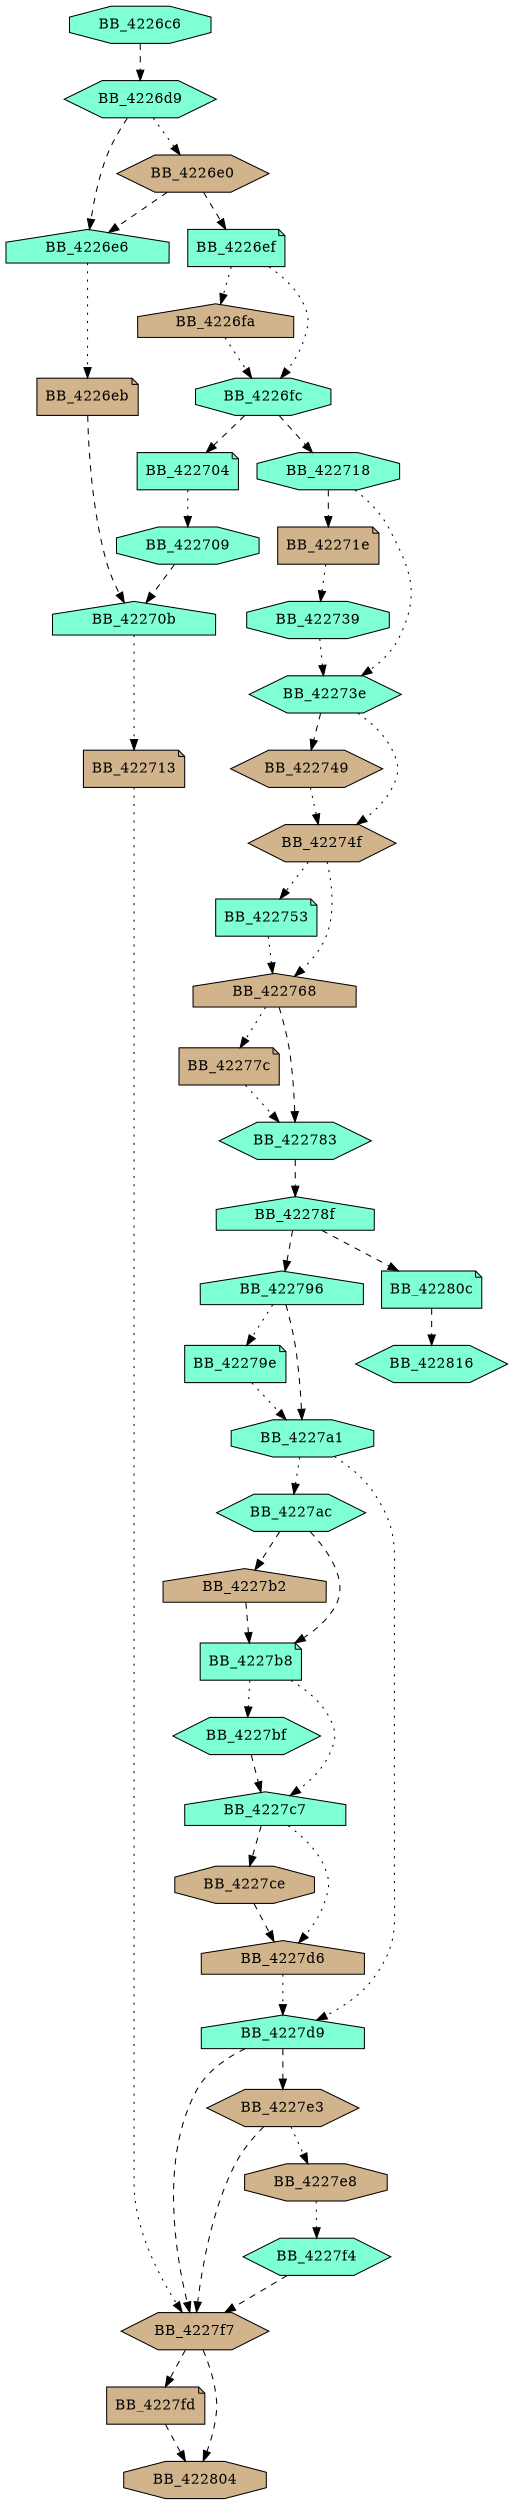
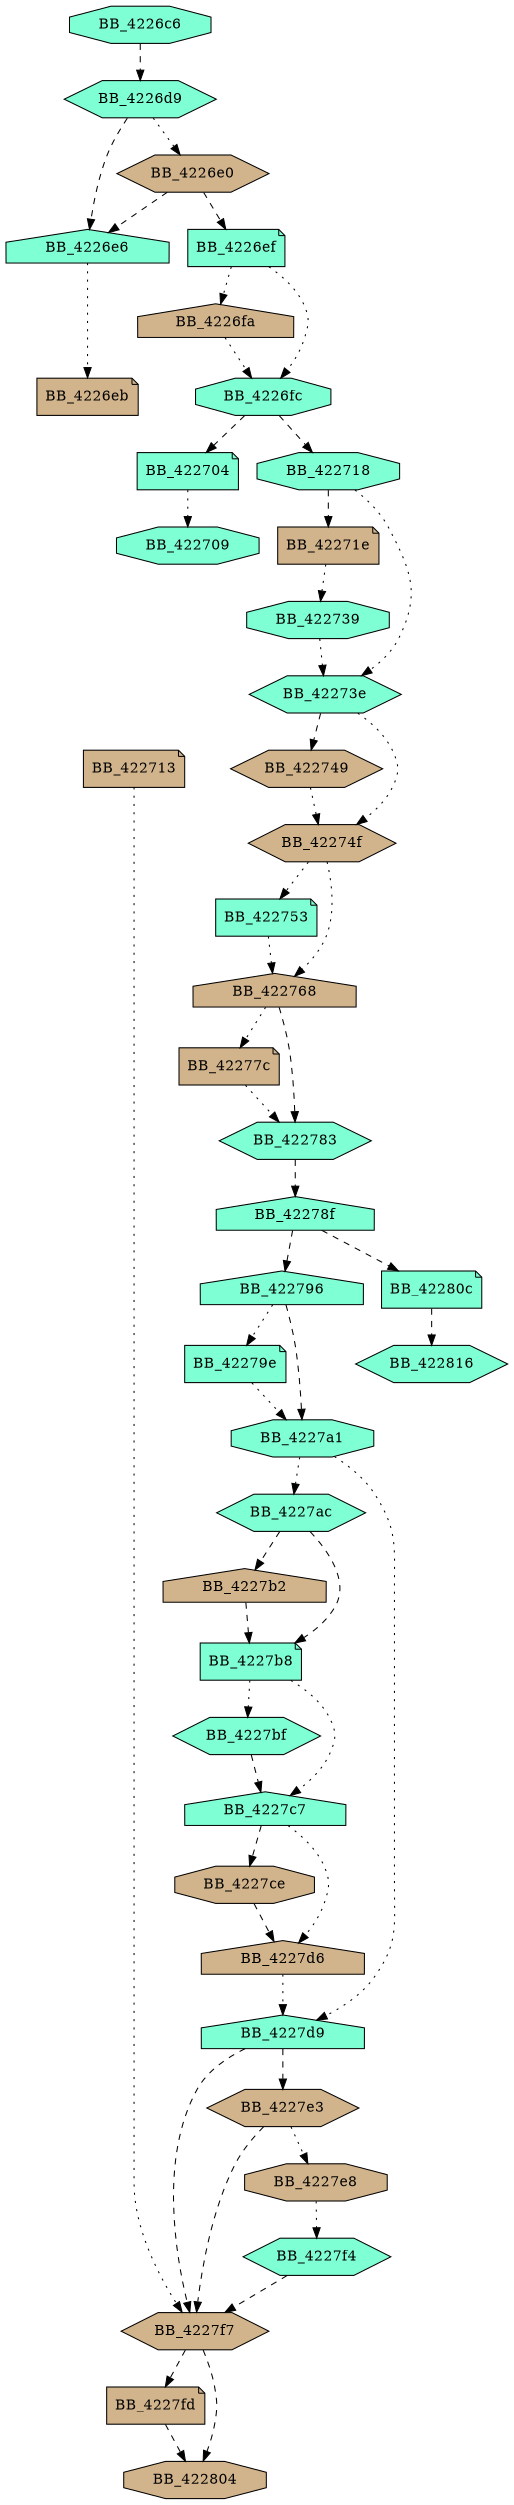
node "BB_42270b": removed
